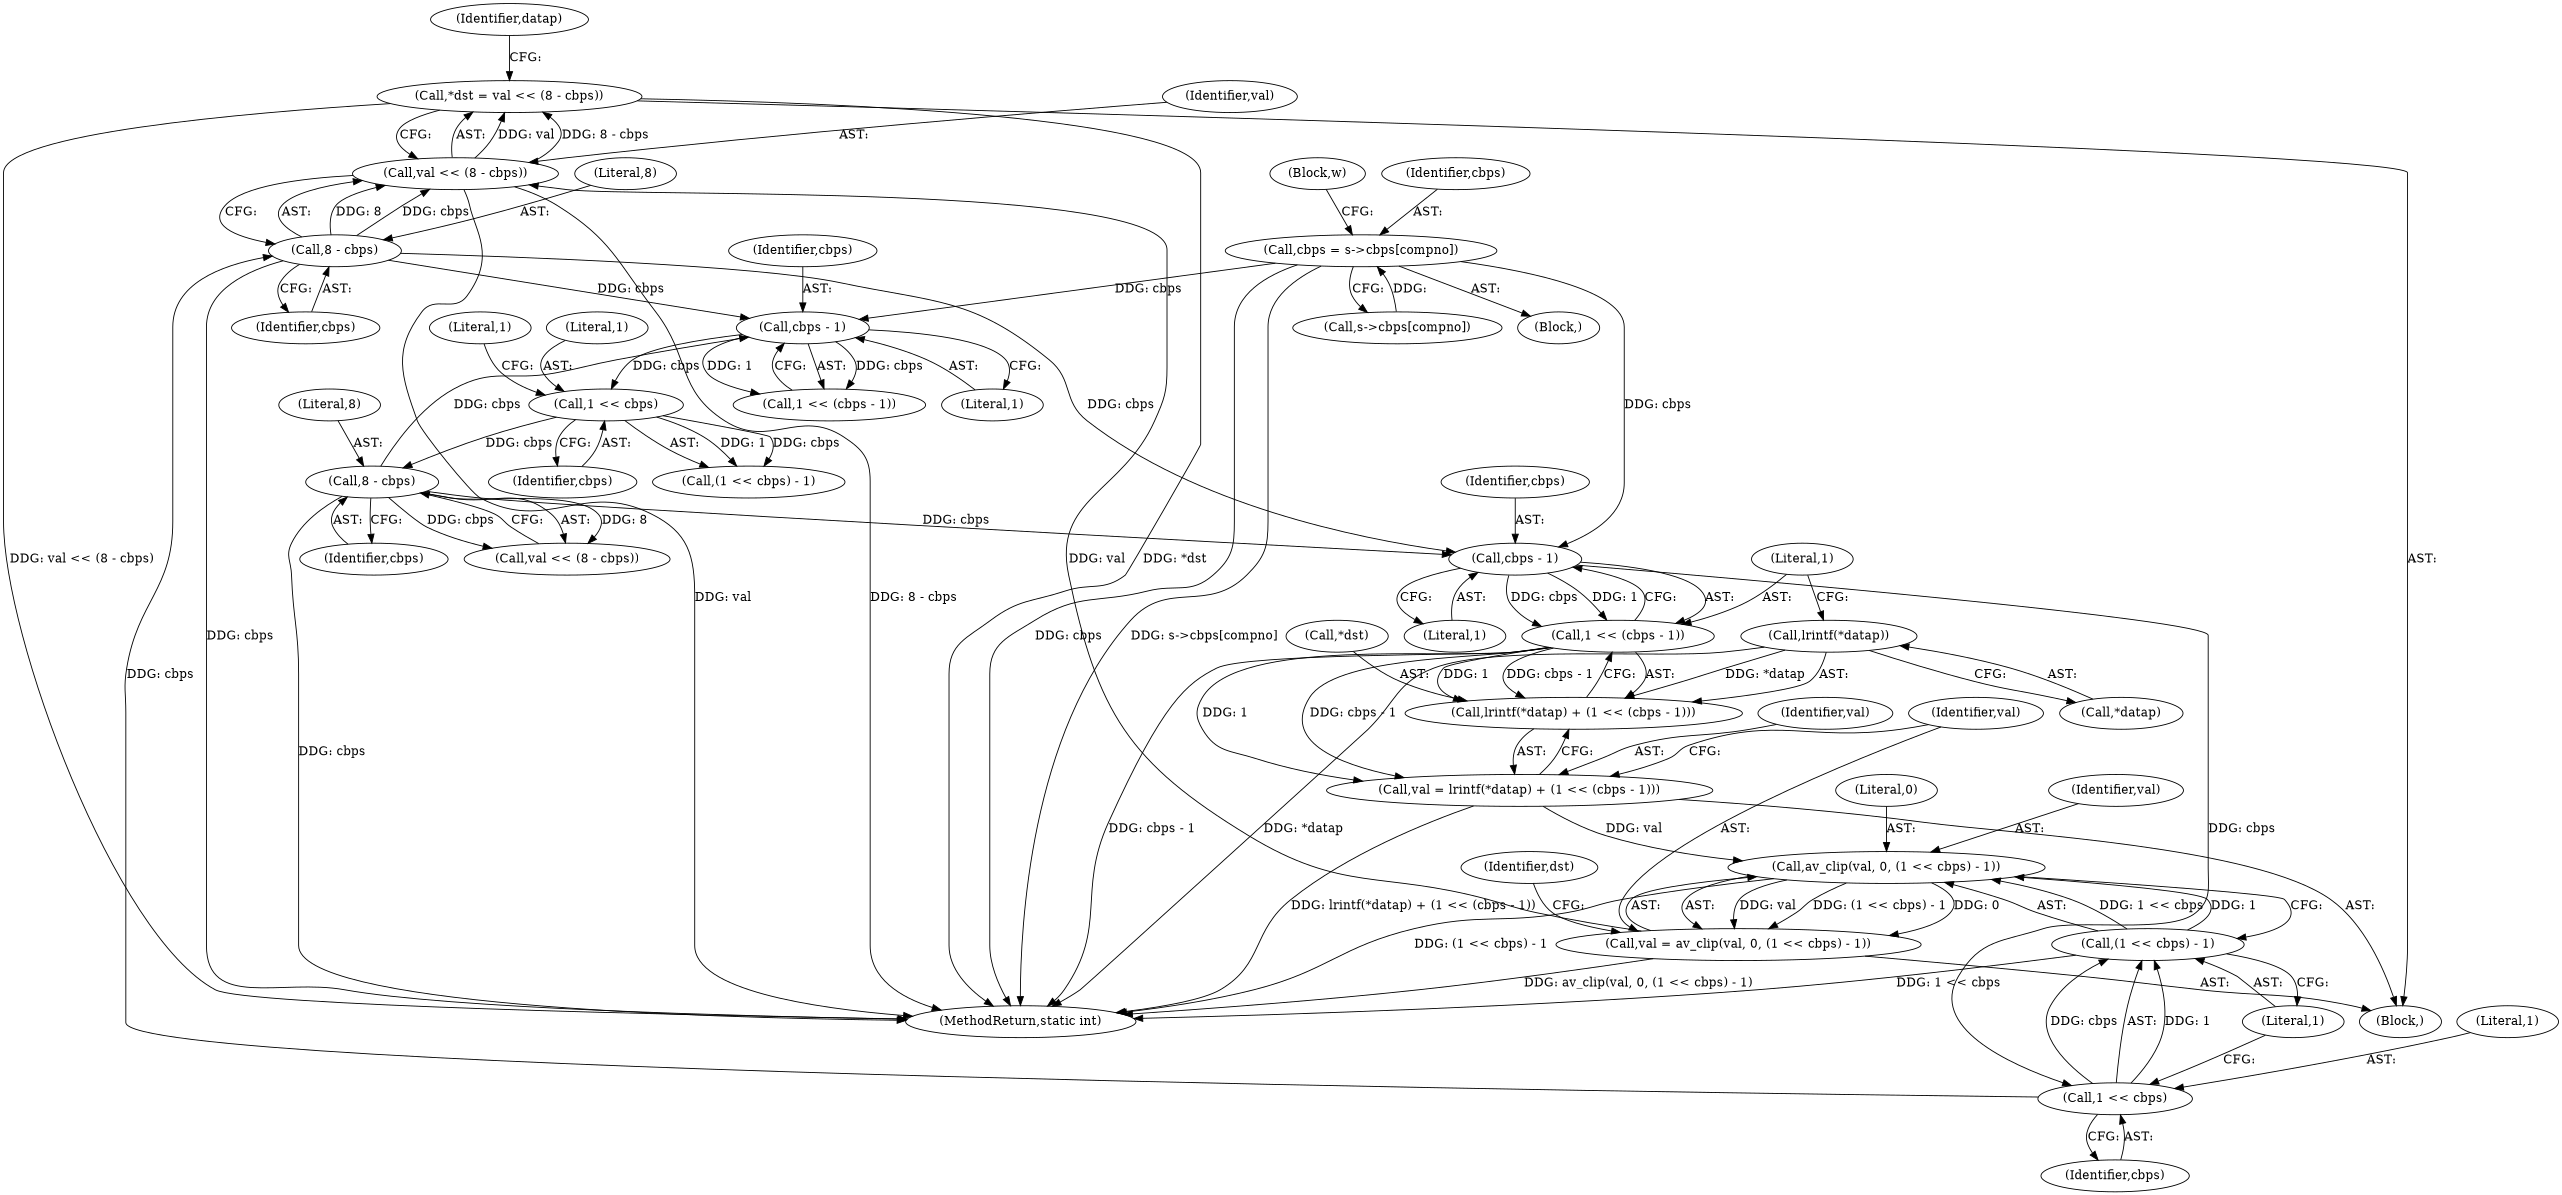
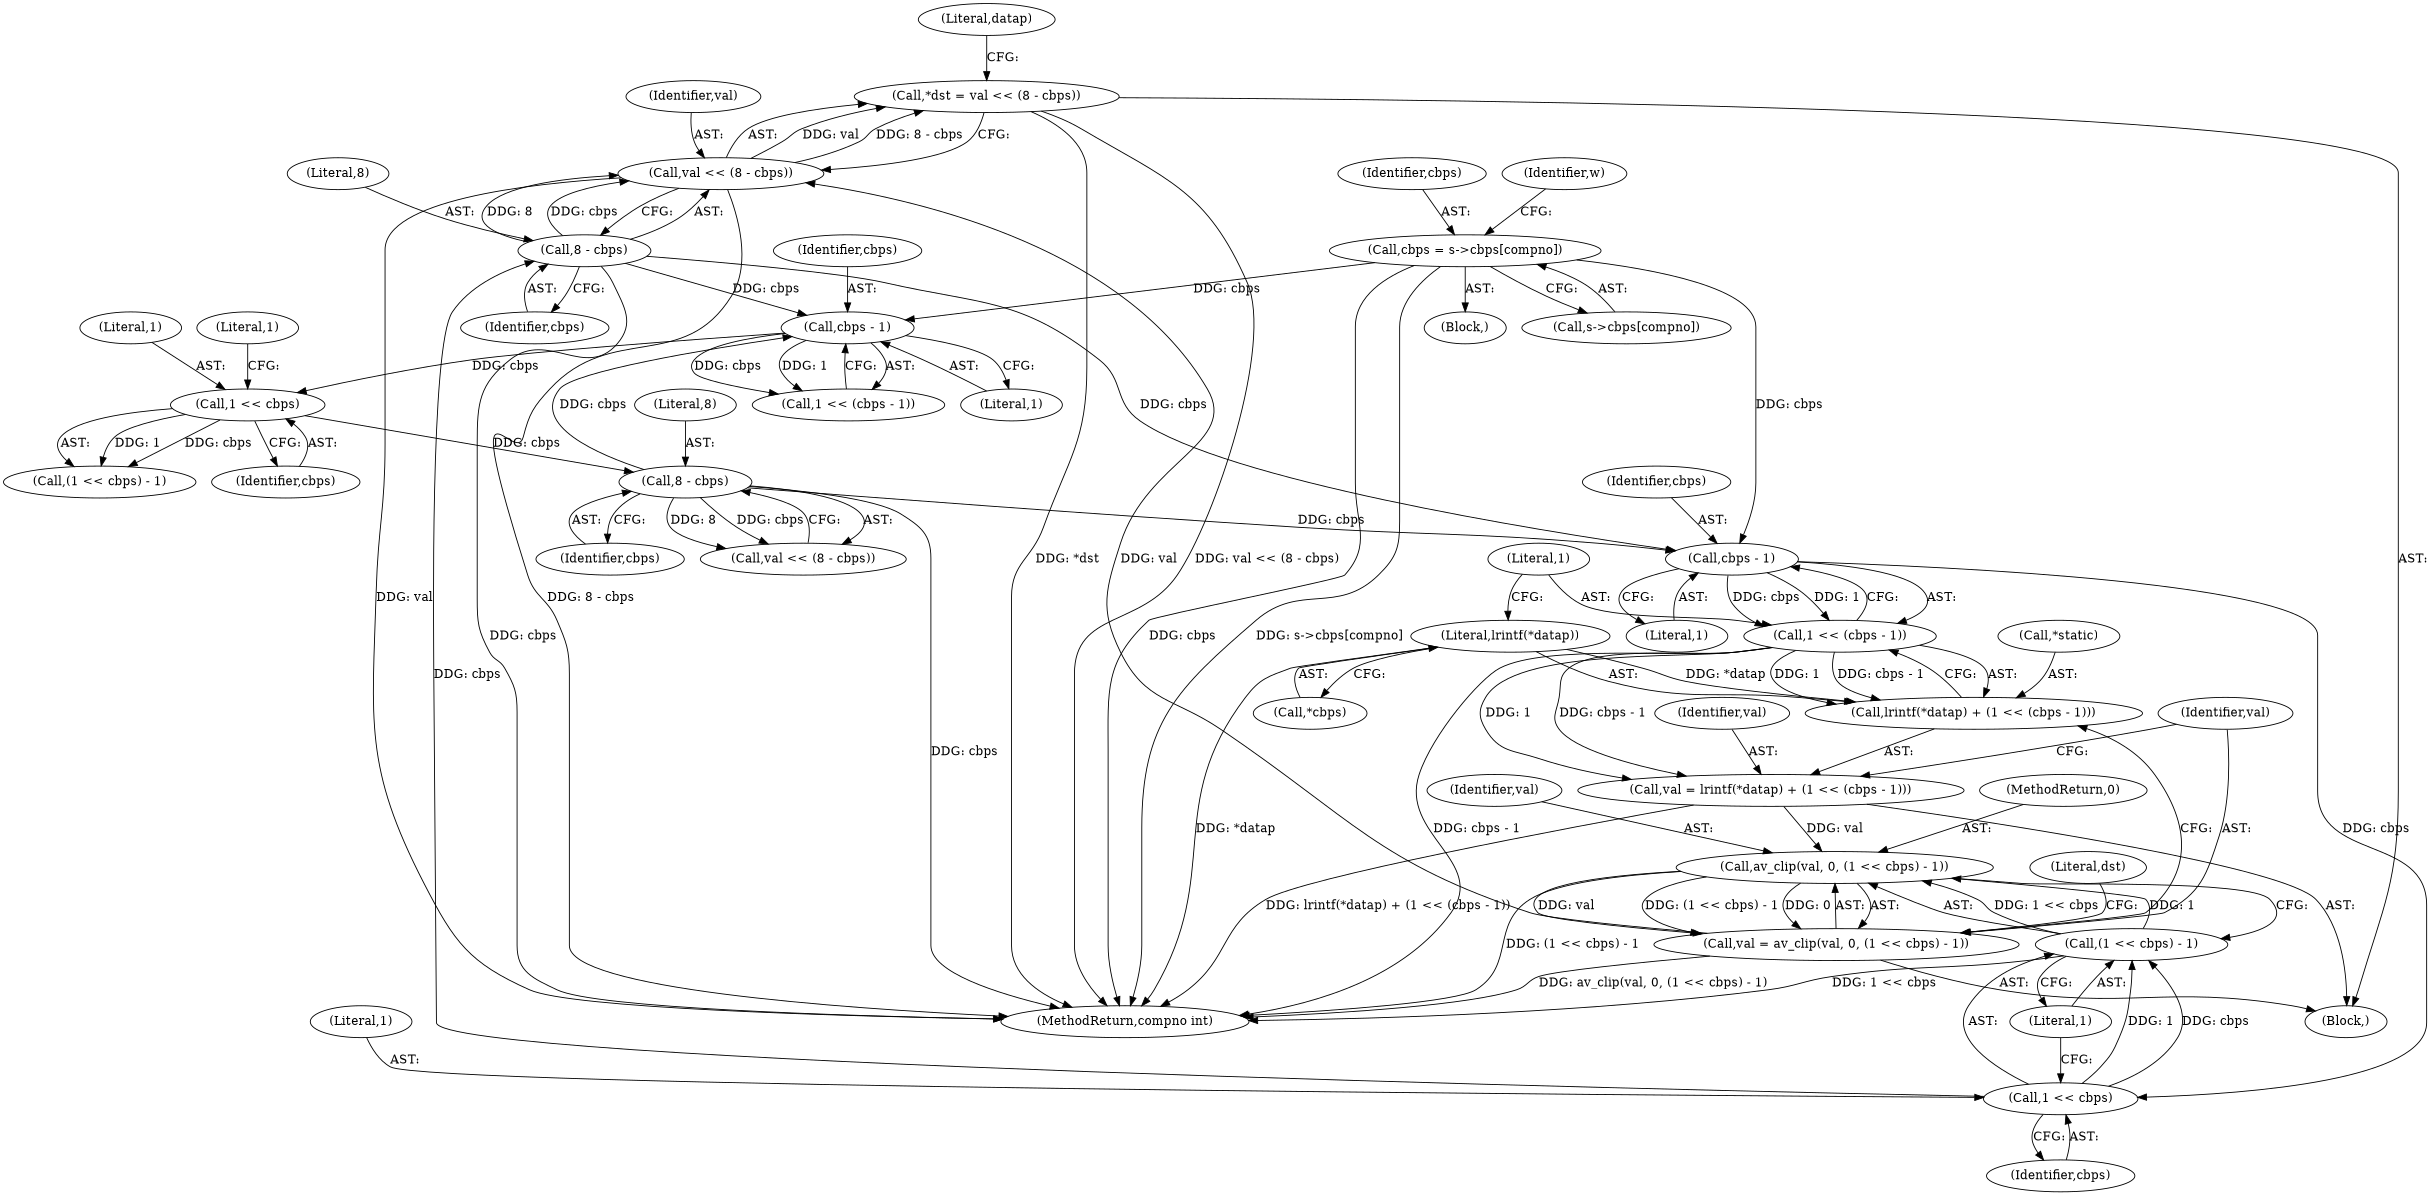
node "(Identifier,datap)": label "(Identifier,datap)" -> "(Literal,datap)"
node "(Block,w)": label "(Block,w)" -> "(Identifier,w)"
edge "(Call,s->cbps[compno])" -> "(Call,cbps = s->cbps[compno])": label "DDG: " -> "AST: "
node "(Call,*dst)": label "(Call,*dst)" -> "(Call,*static)"
node "(Call,lrintf(*datap))": label "(Call,lrintf(*datap))" -> "(Literal,lrintf(*datap))"
node "(Call,*datap)": label "(Call,*datap)" -> "(Call,*cbps)"
edge "(Call,val = lrintf(*datap) + (1 << (cbps - 1)))" -> "(Call,lrintf(*datap) + (1 << (cbps - 1)))": now "(Call,val = av_clip(val, 0, (1 << cbps) - 1))" -> "(Call,lrintf(*datap) + (1 << (cbps - 1)))"
node "(Literal,0)": label "(Literal,0)" -> "(MethodReturn,0)"
node "(Identifier,dst)": label "(Identifier,dst)" -> "(Literal,dst)"
node "(MethodReturn,static int)": label "(MethodReturn,static int)" -> "(MethodReturn,compno int)"
